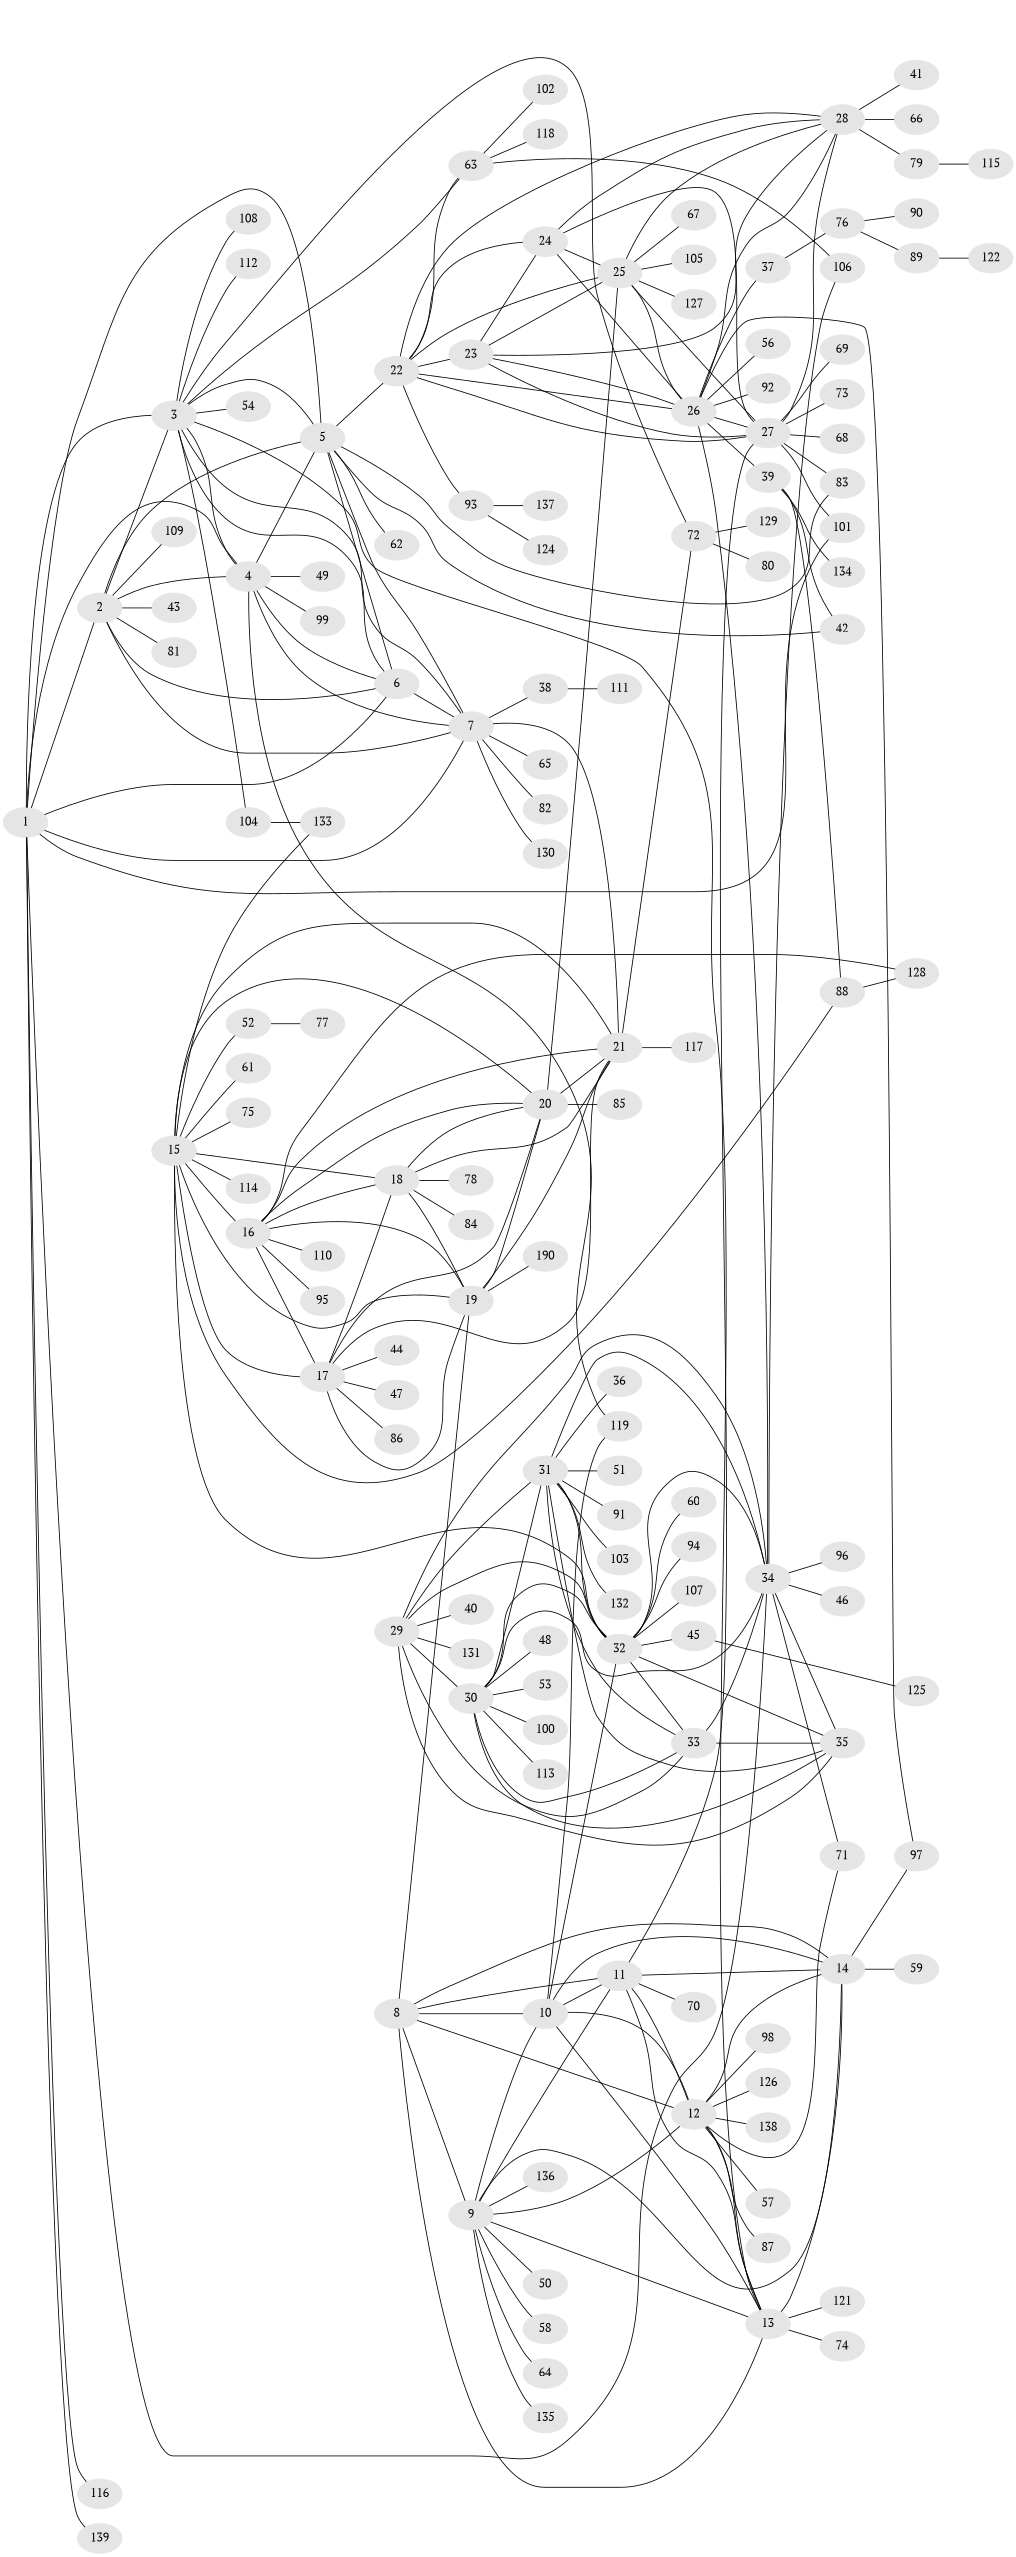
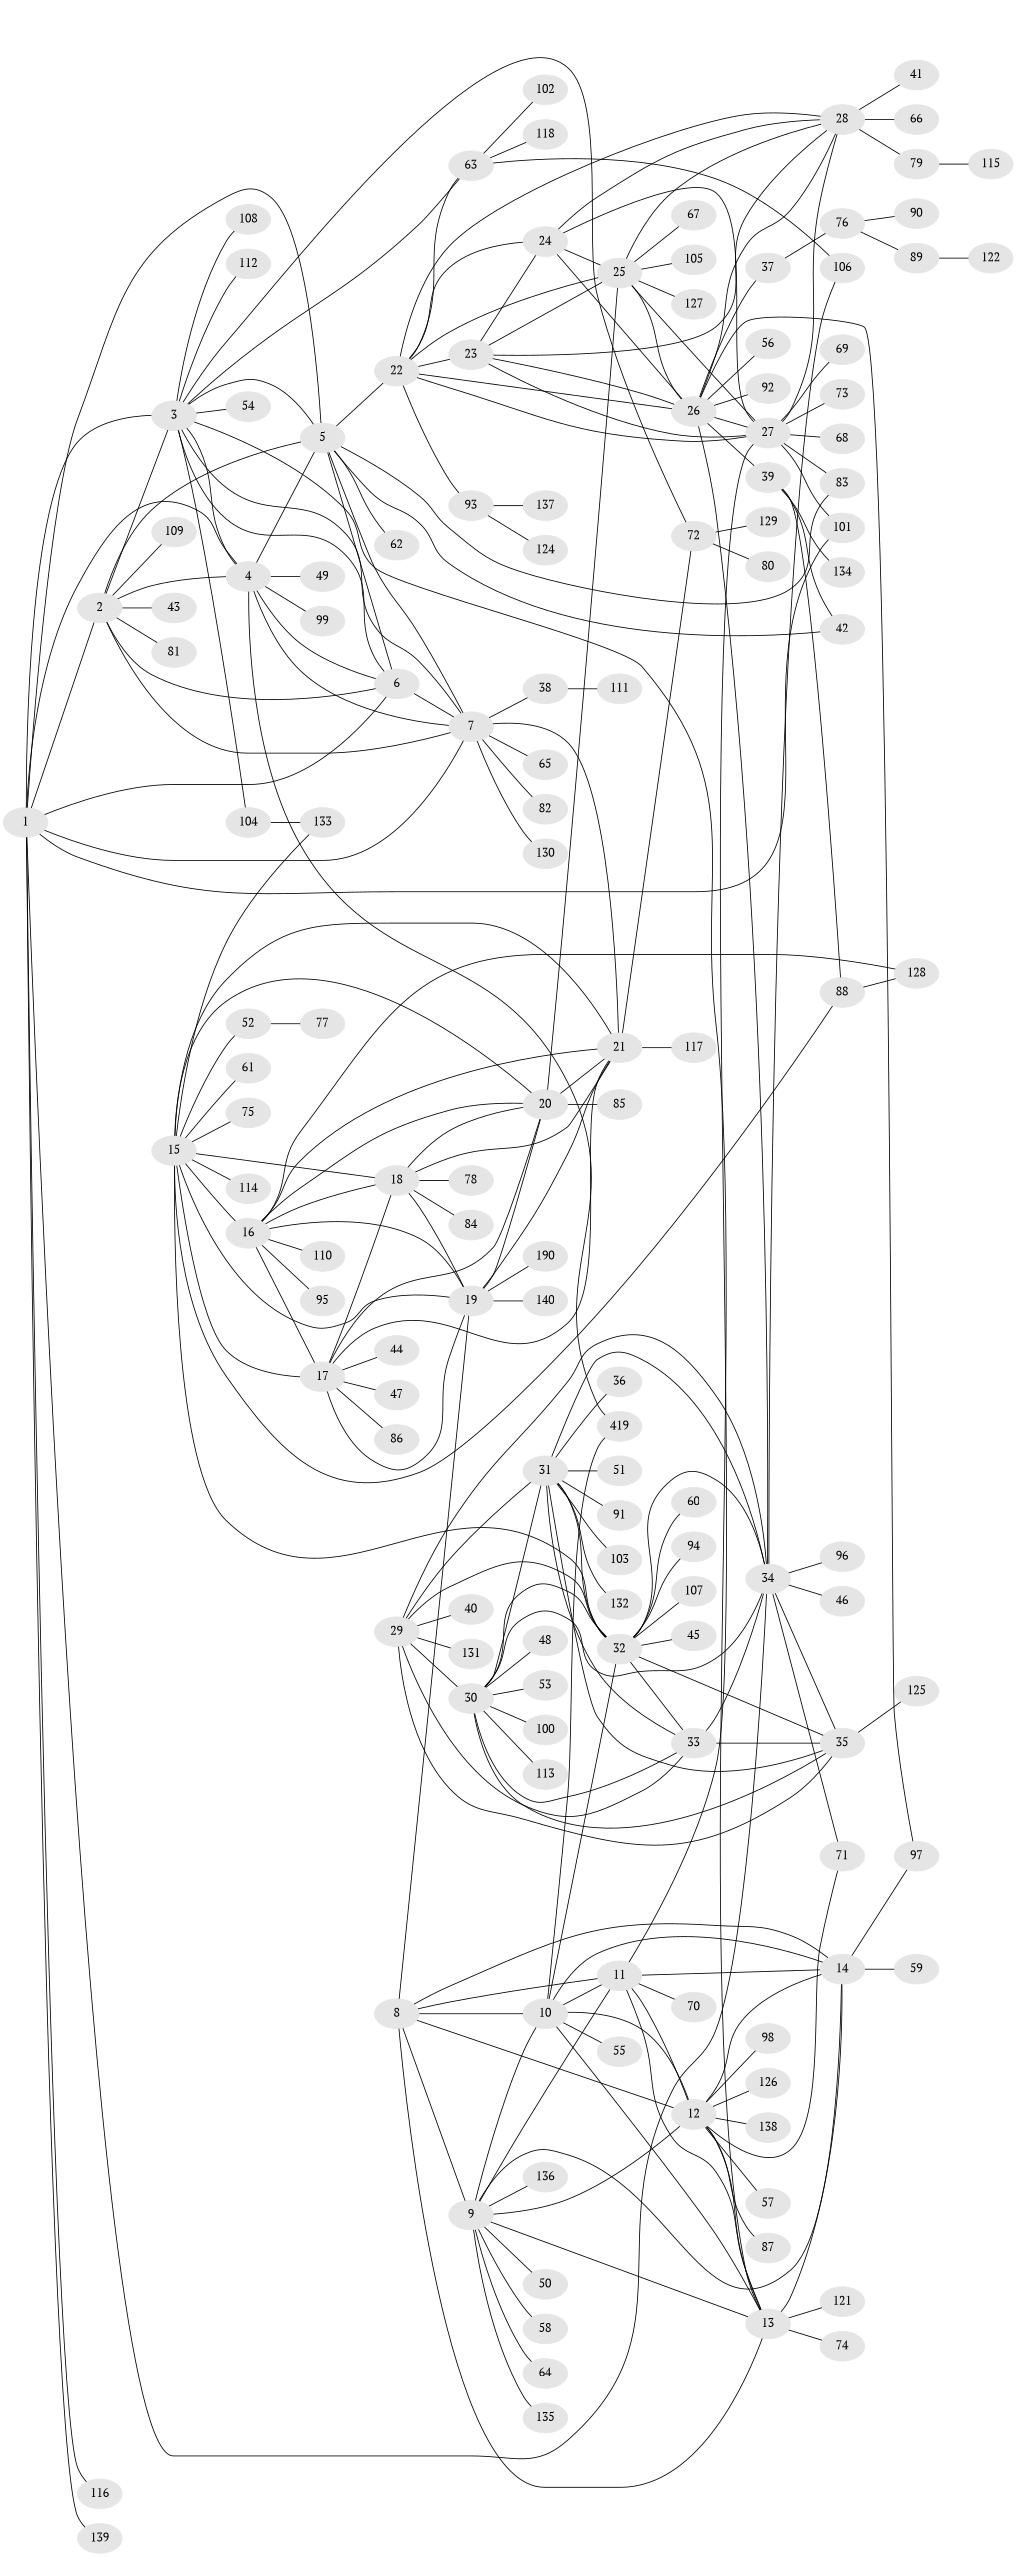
node "140": added
node "119": label "119" -> "419"
edge "45" -- "125": now "35" -- "125"
node "55": added
